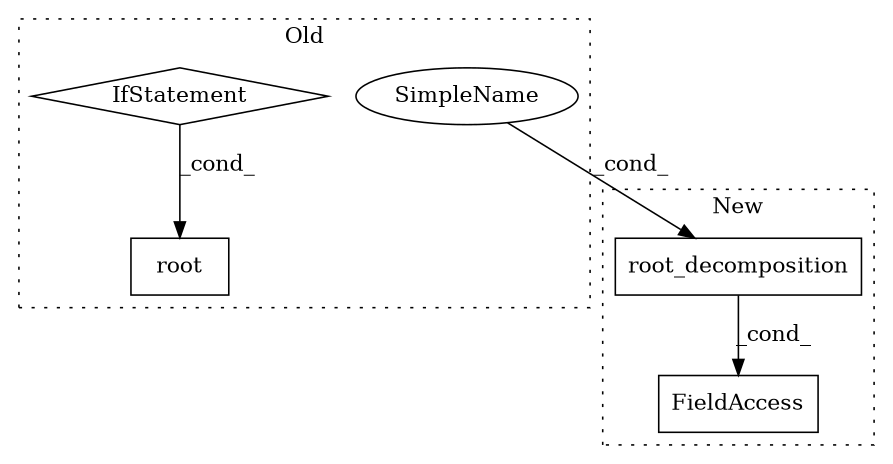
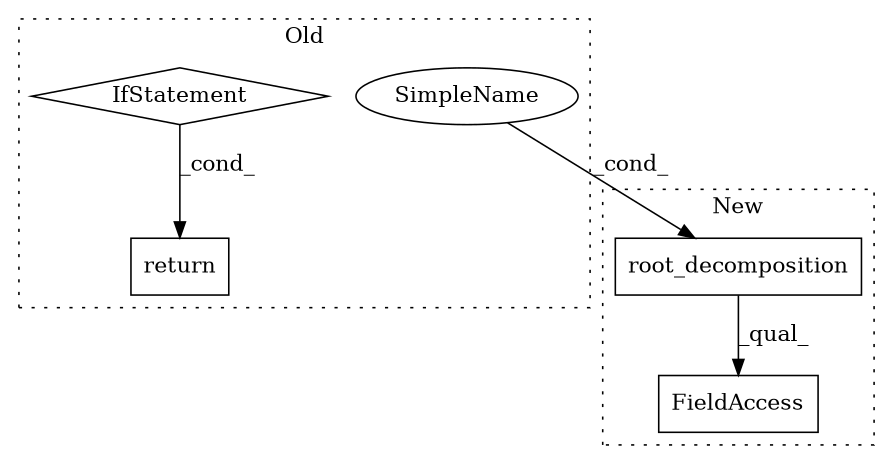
node "root": label "root" -> "return"
edge "root_decomposition" -> "FieldAccess": label "_cond_" -> "_qual_"
